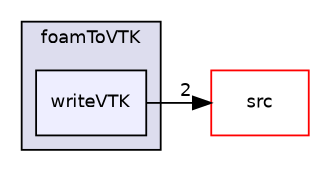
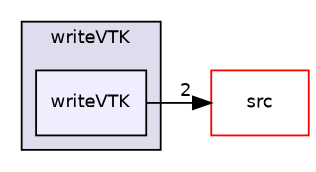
cluster "foamToVTK": label "foamToVTK" -> "writeVTK"
